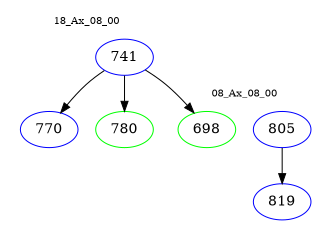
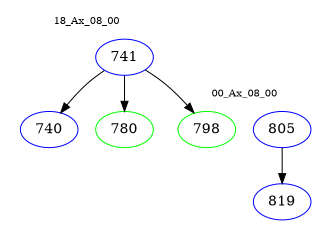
cluster "08_Ax_08_00": label "08_Ax_08_00" -> "00_Ax_08_00"
node "770": label "770" -> "740"
node "698": label "698" -> "798"
